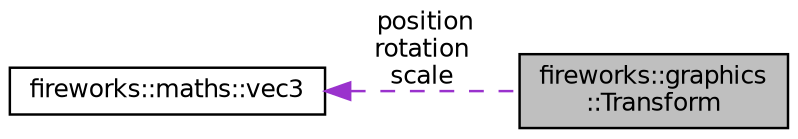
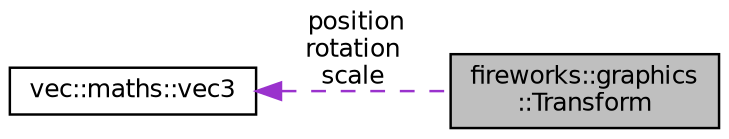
node "fireworks::maths::vec3": label "fireworks::maths::vec3" -> "vec::maths::vec3"
